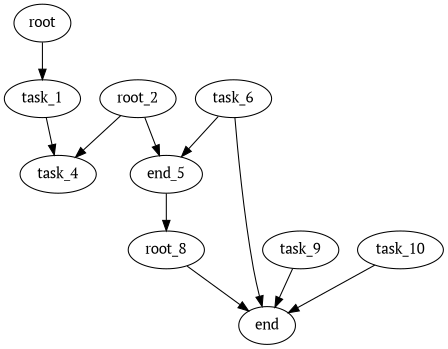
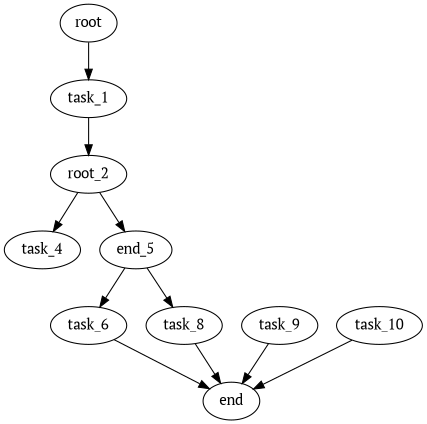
edge "task_1" -> "task_4": now "task_1" -> "root_2"
edge "task_6" -> "end_5": reversed
node "root_8": label "root_8" -> "task_8"
